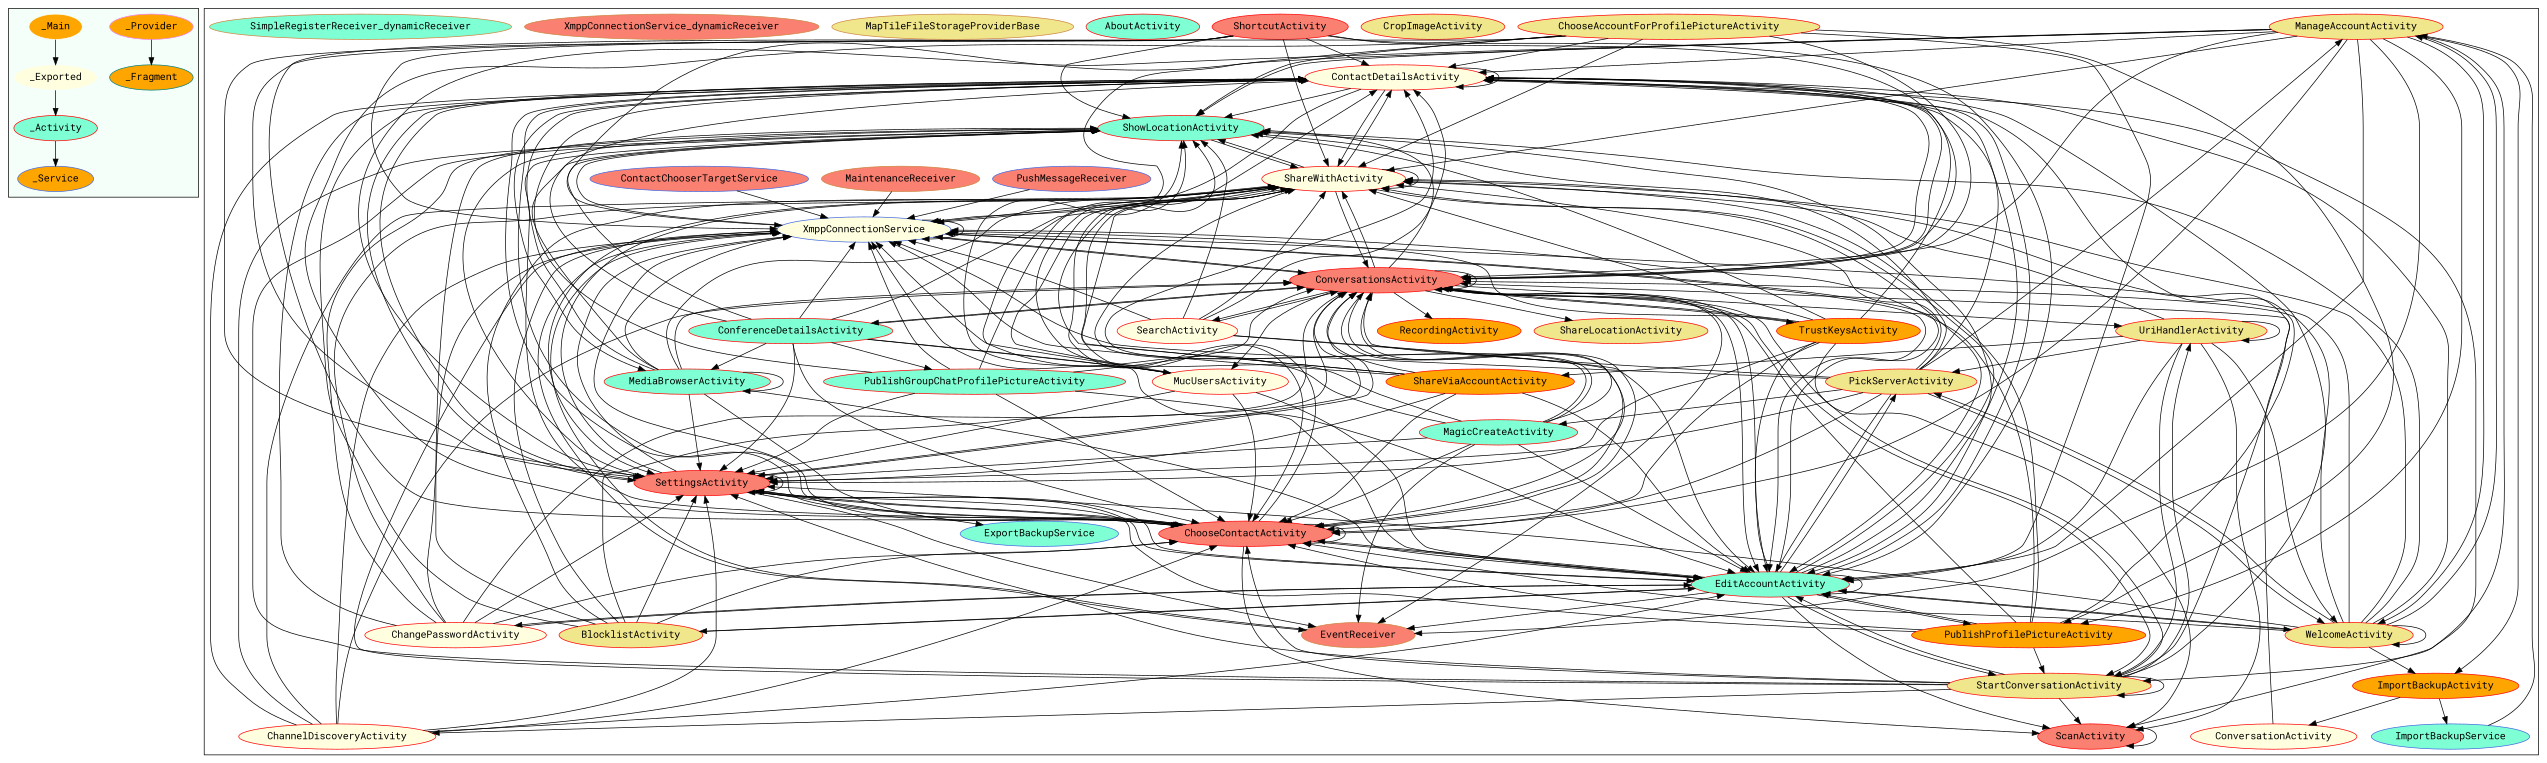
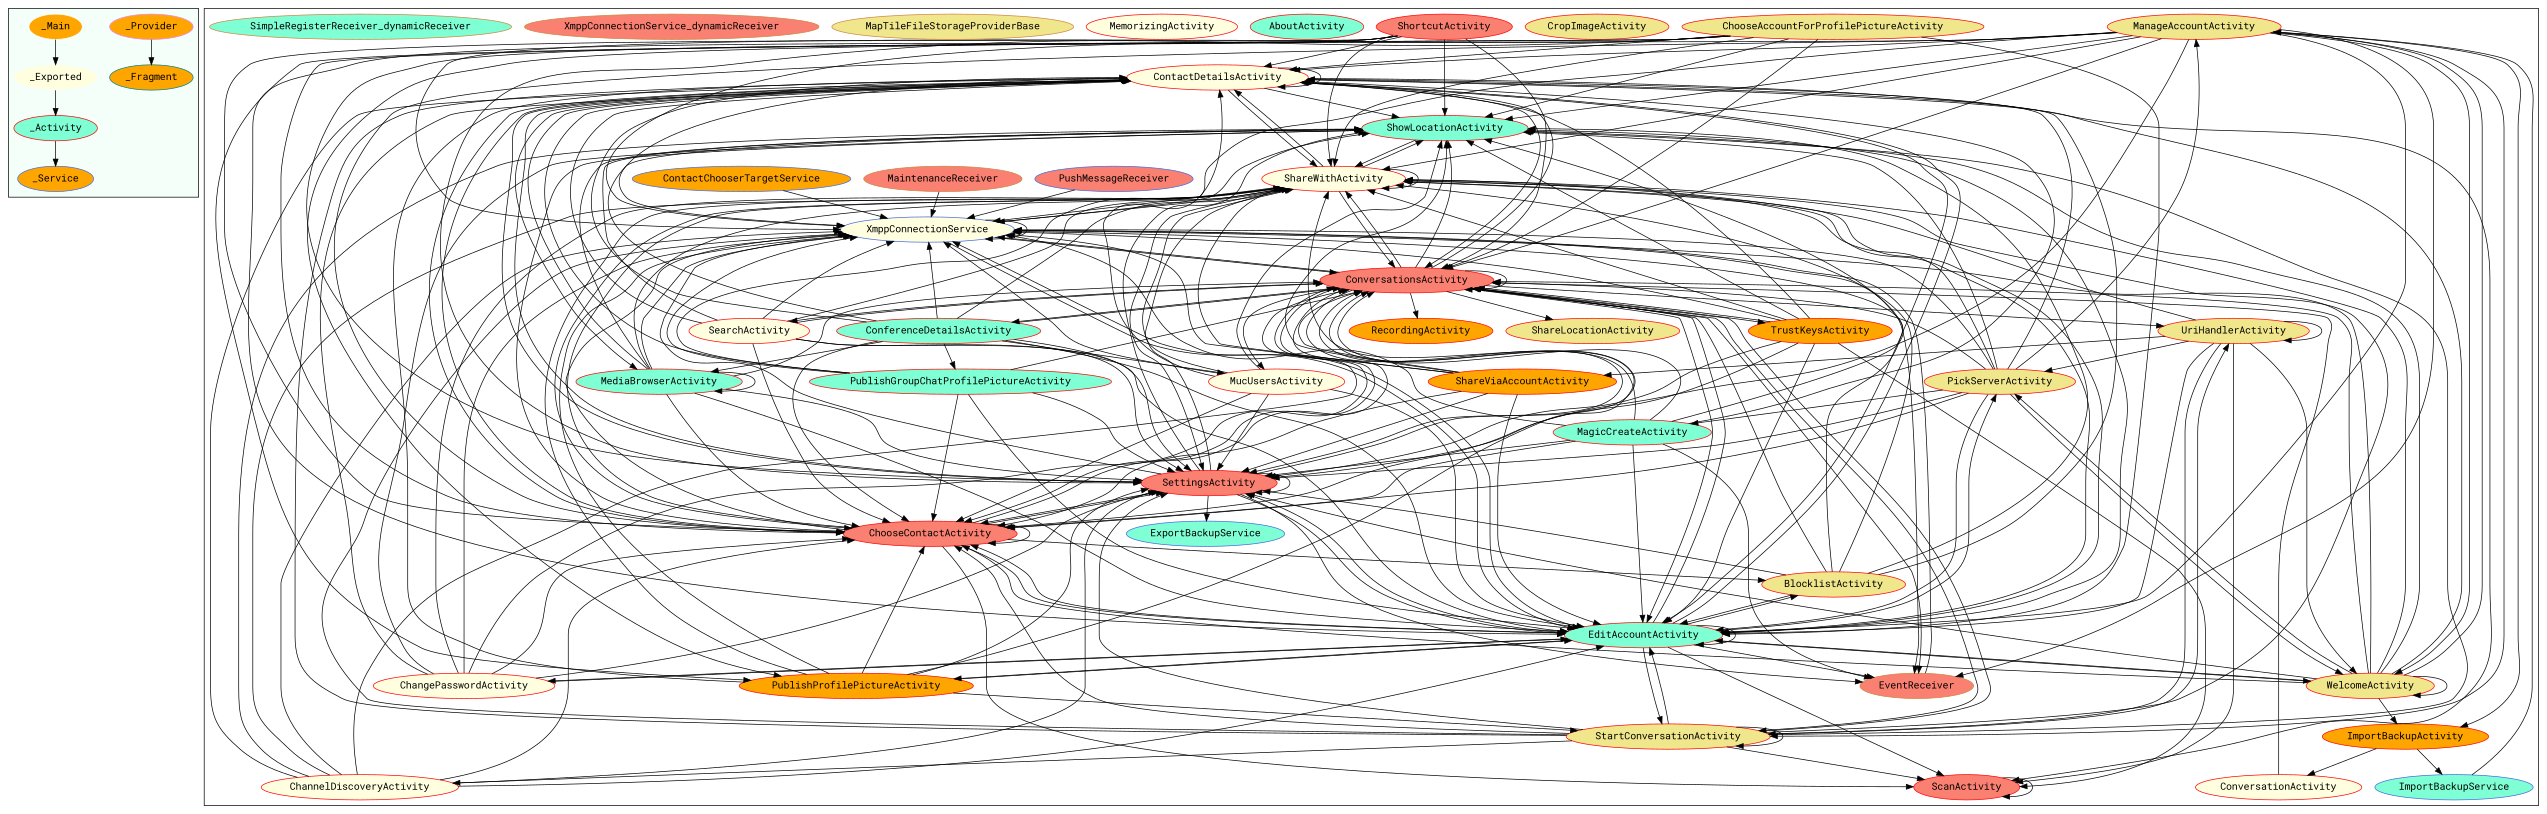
node "MemorizingActivity": added
node "ContactChooserTargetService": fillcolor salmon -> orange
edge "SearchActivity" -> "SettingsActivity": added
edge "BlocklistActivity" -> "ChooseContactActivity": reversed
